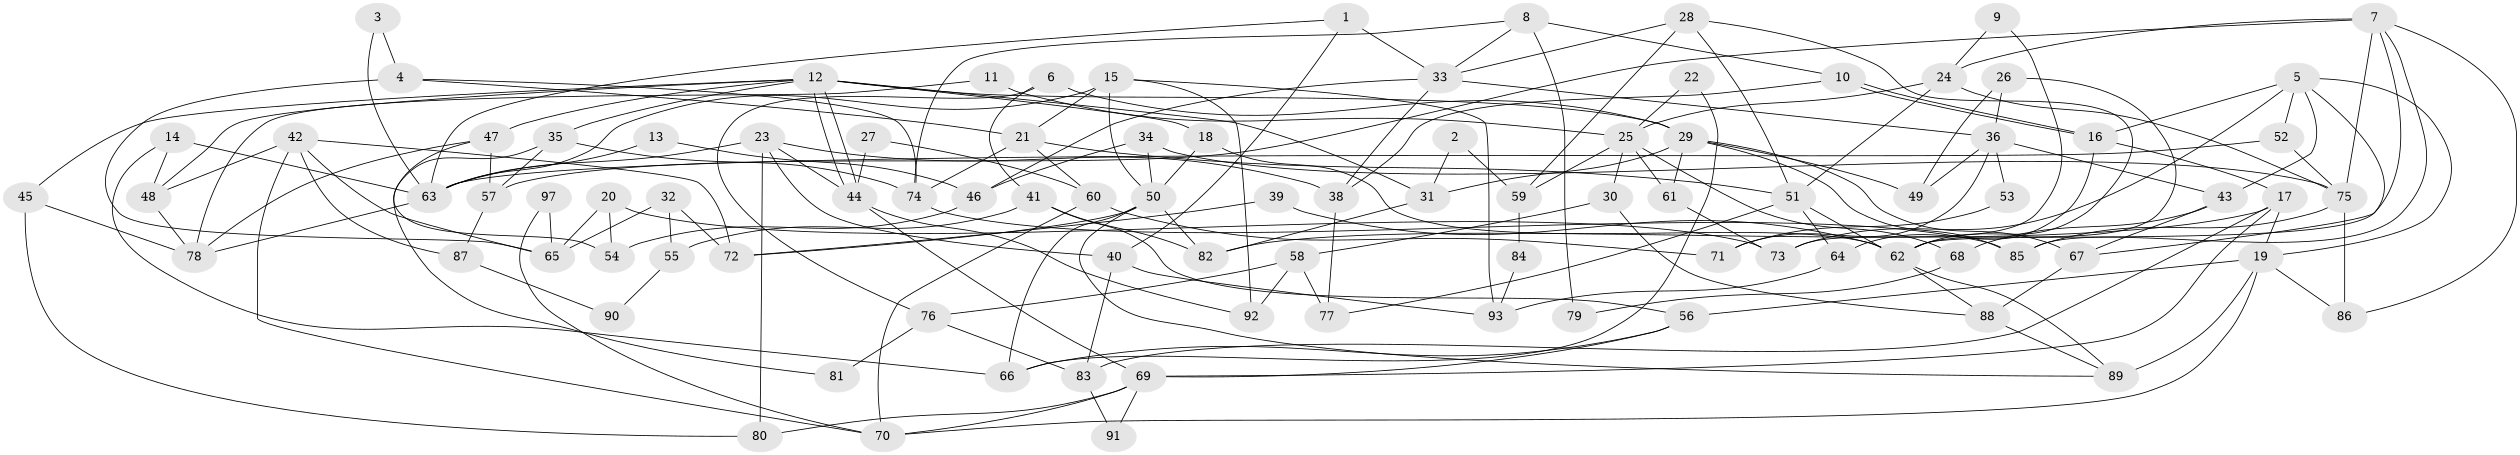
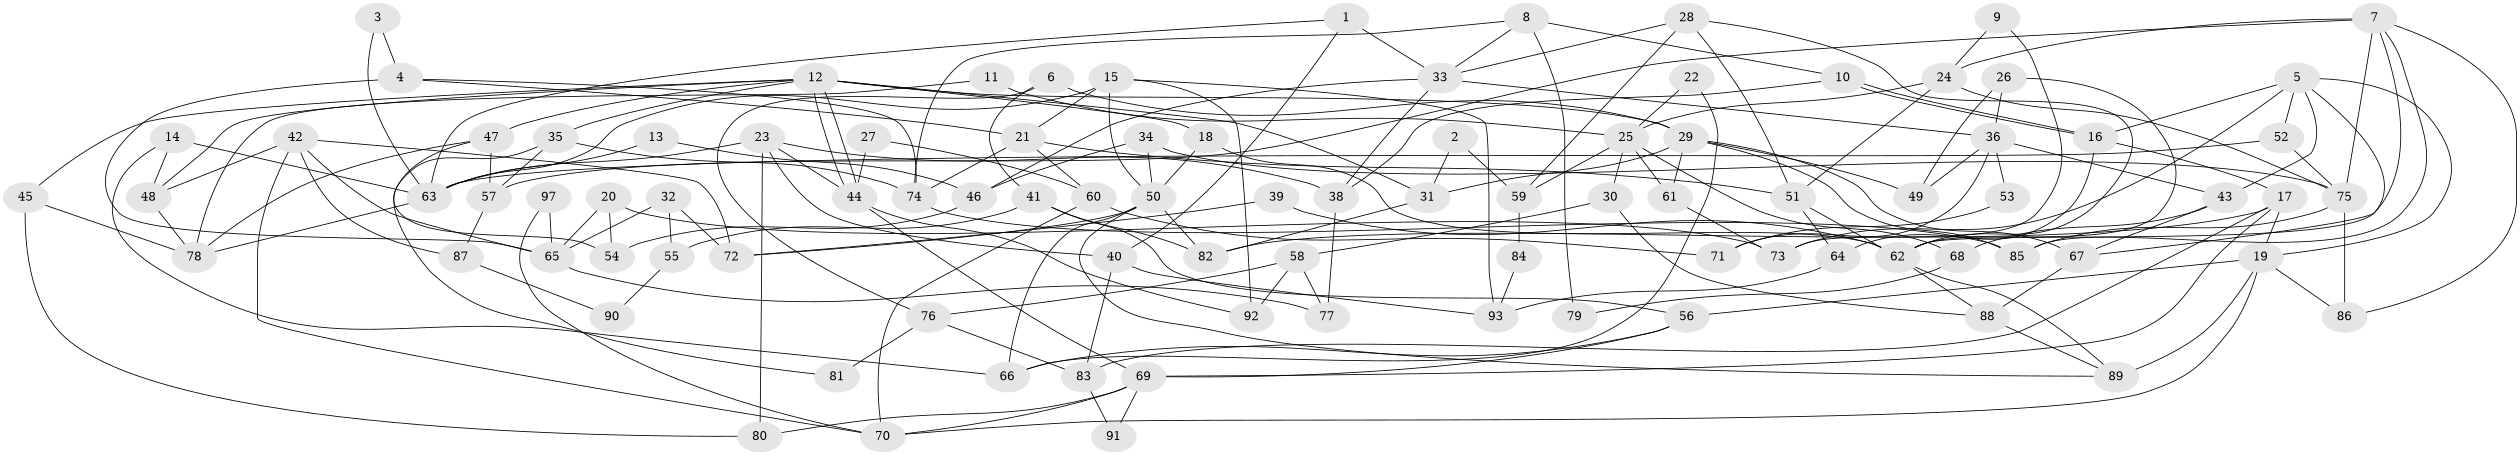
edge "51" -- "77": now "65" -- "77"
